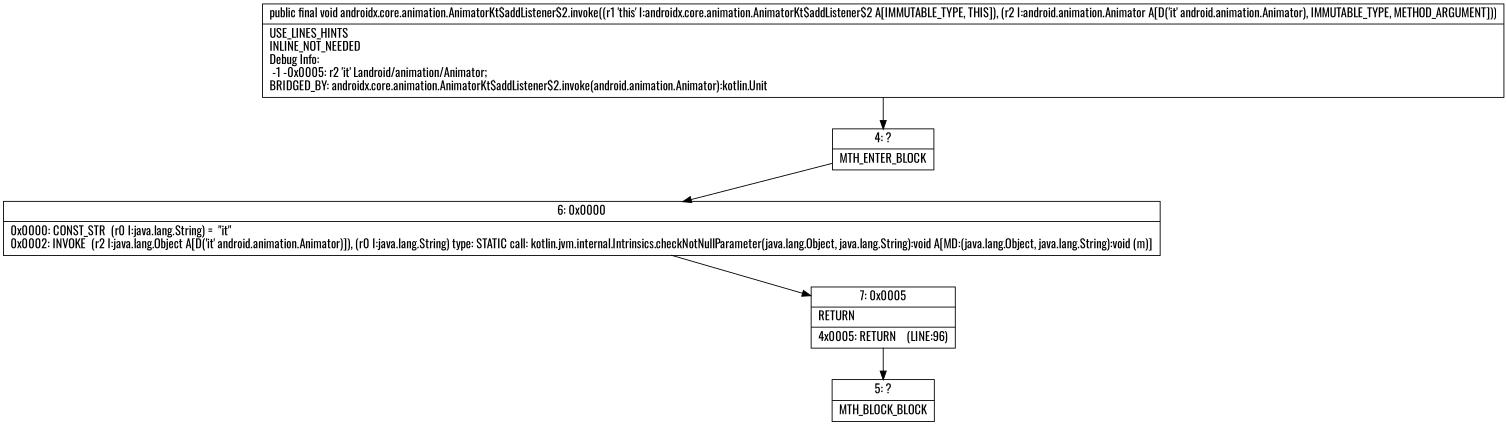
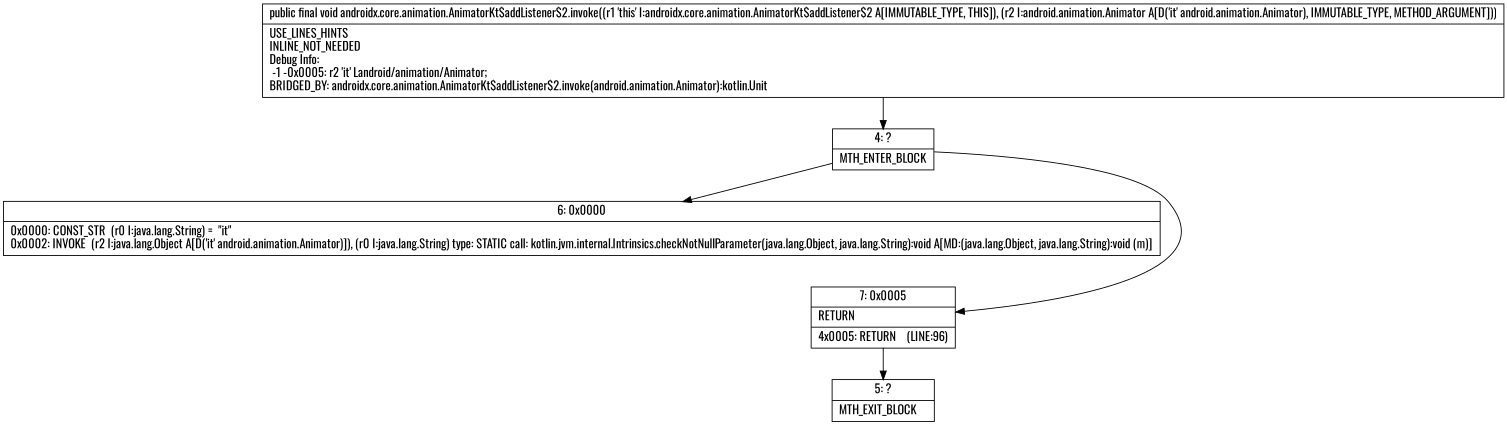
edge "6: 0x0000" -> "7: 0x0005": now "4: ?" -> "7: 0x0005"
node "5: ?": text "MTH_BLOCK_BLOCK" -> "MTH_EXIT_BLOCK"
